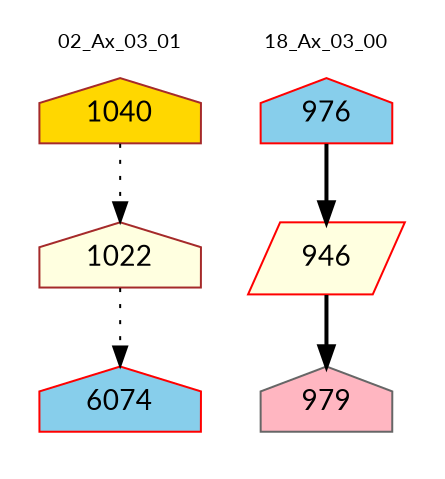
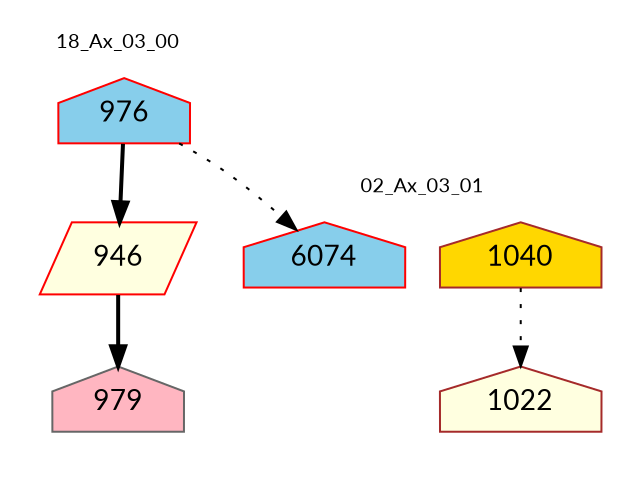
edge "1022" -> "6074": now "976" -> "6074"
